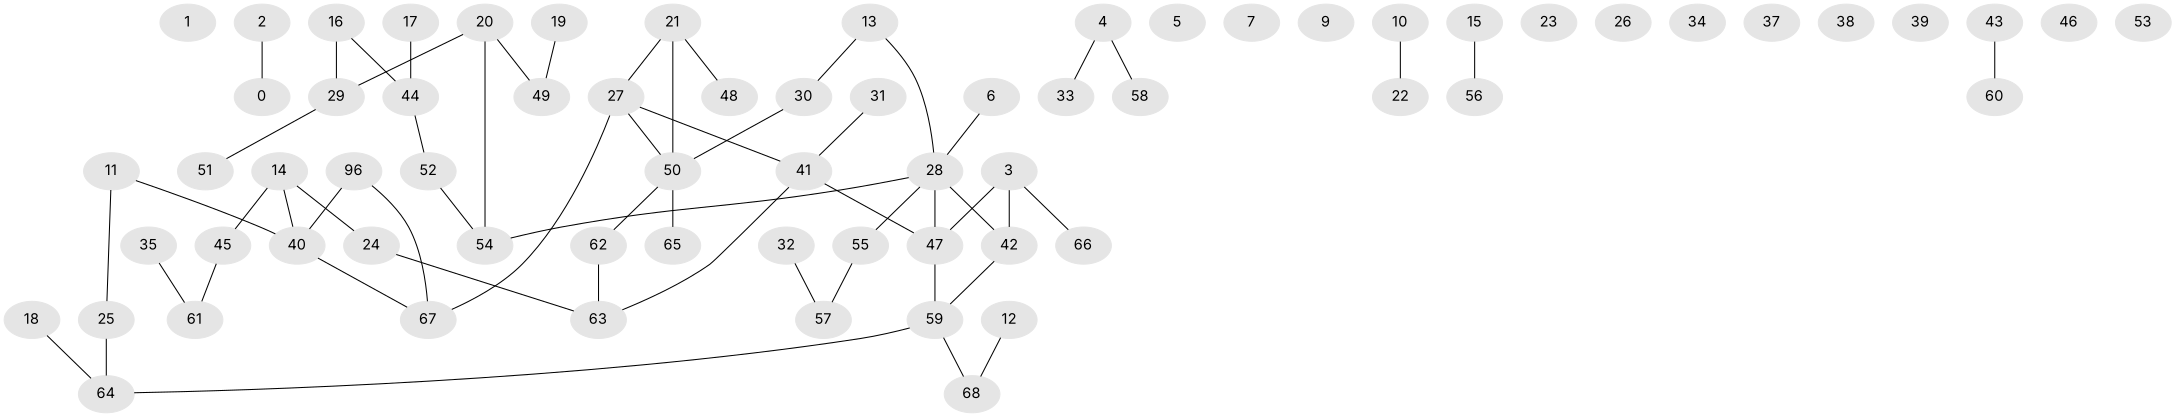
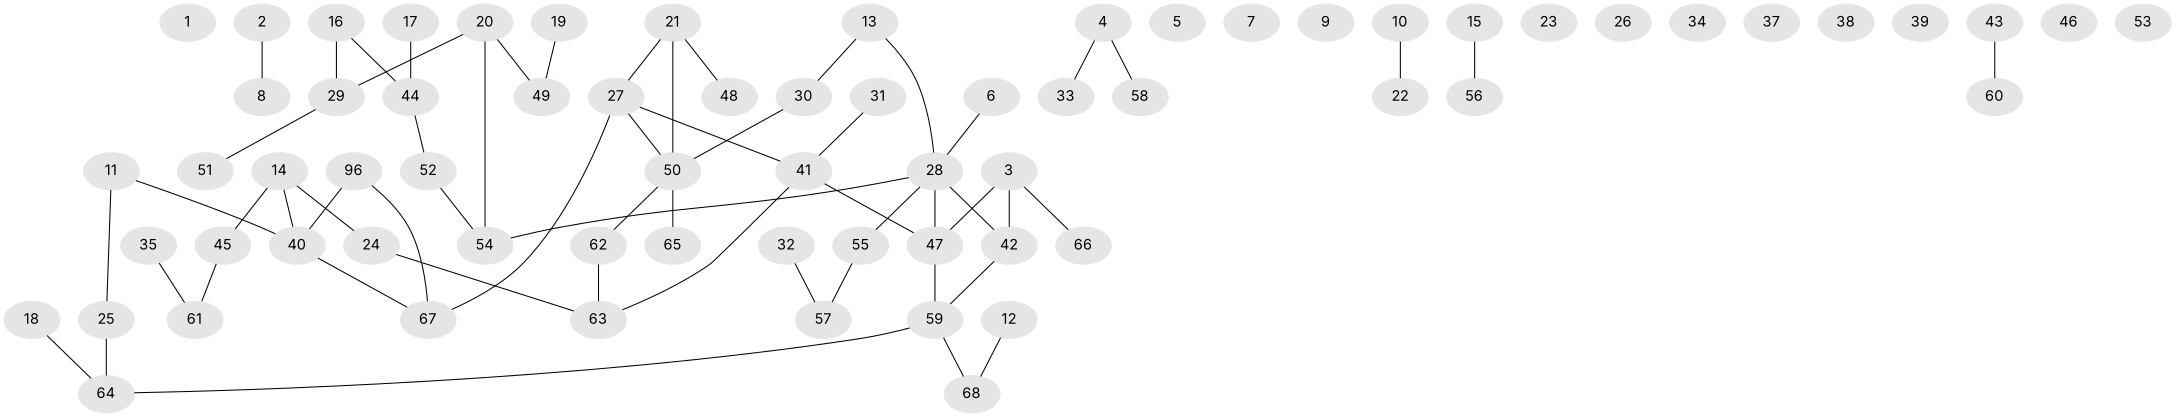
node "0": label "0" -> "8"
